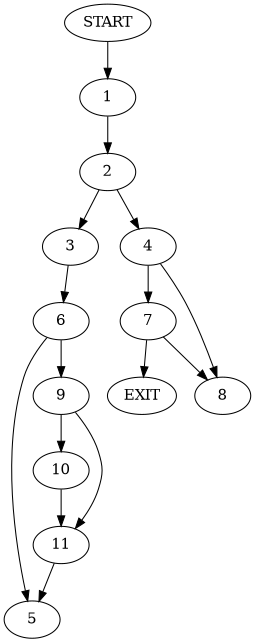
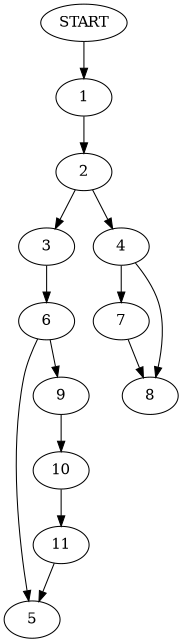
node "EXIT": removed
edge "9" -> "11": removed
